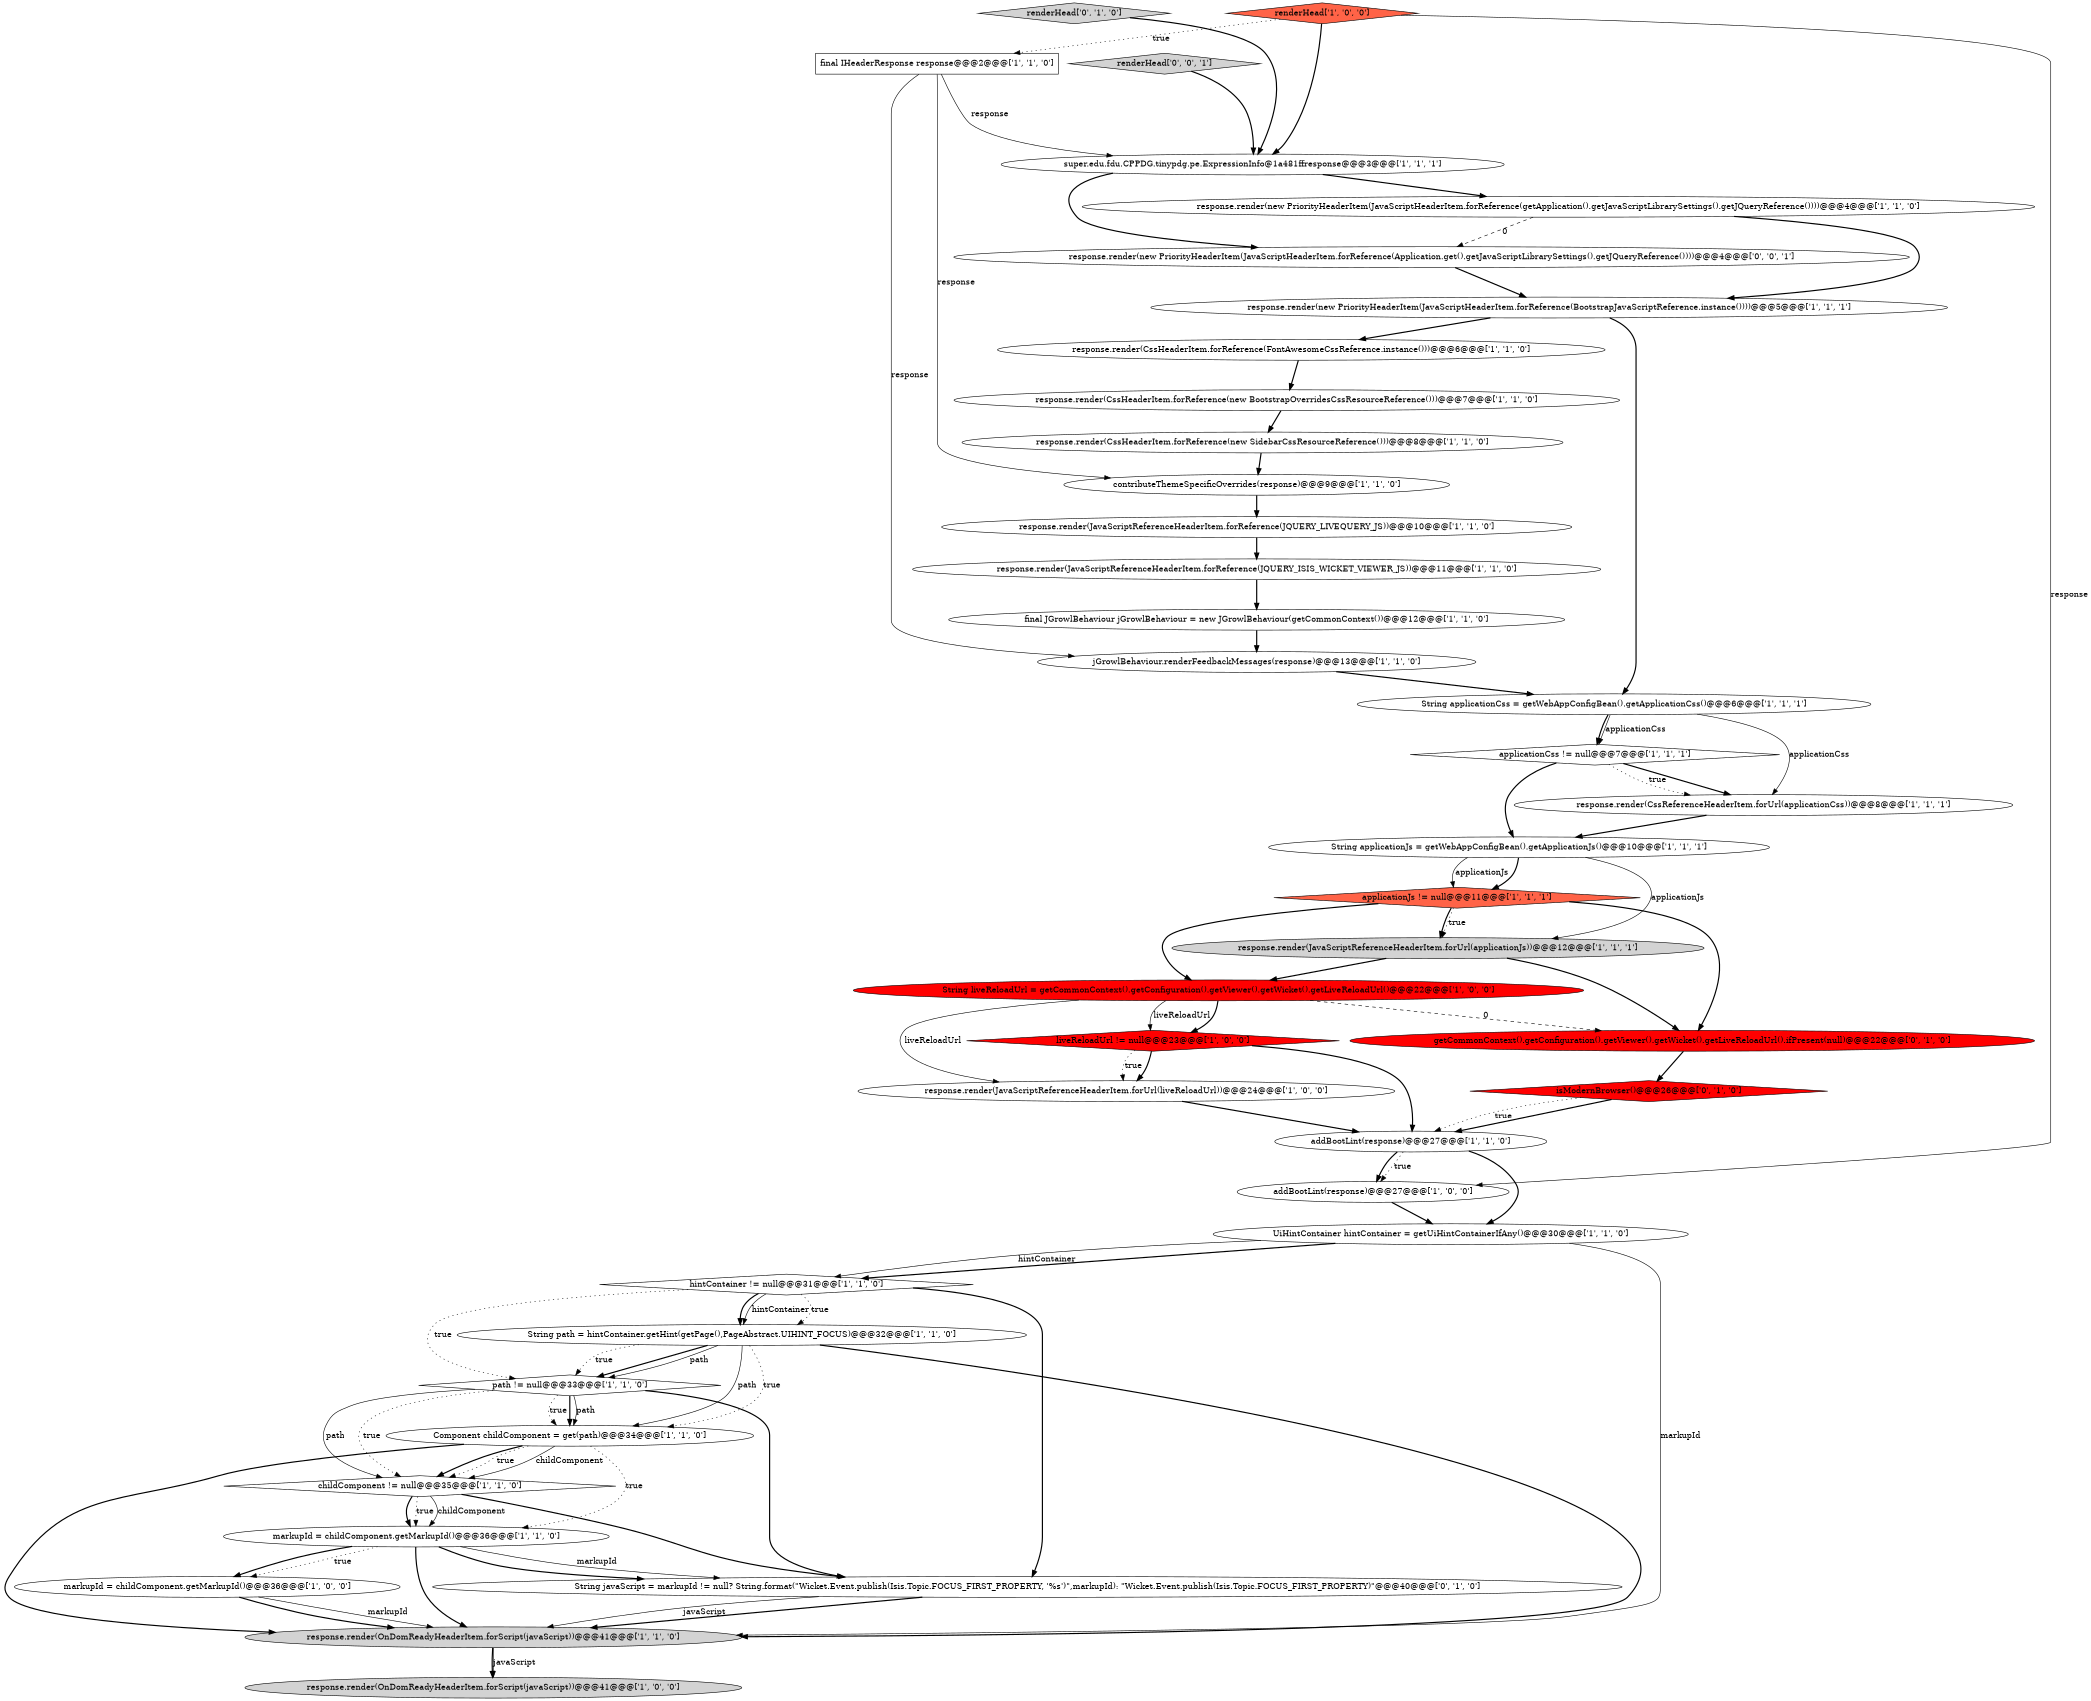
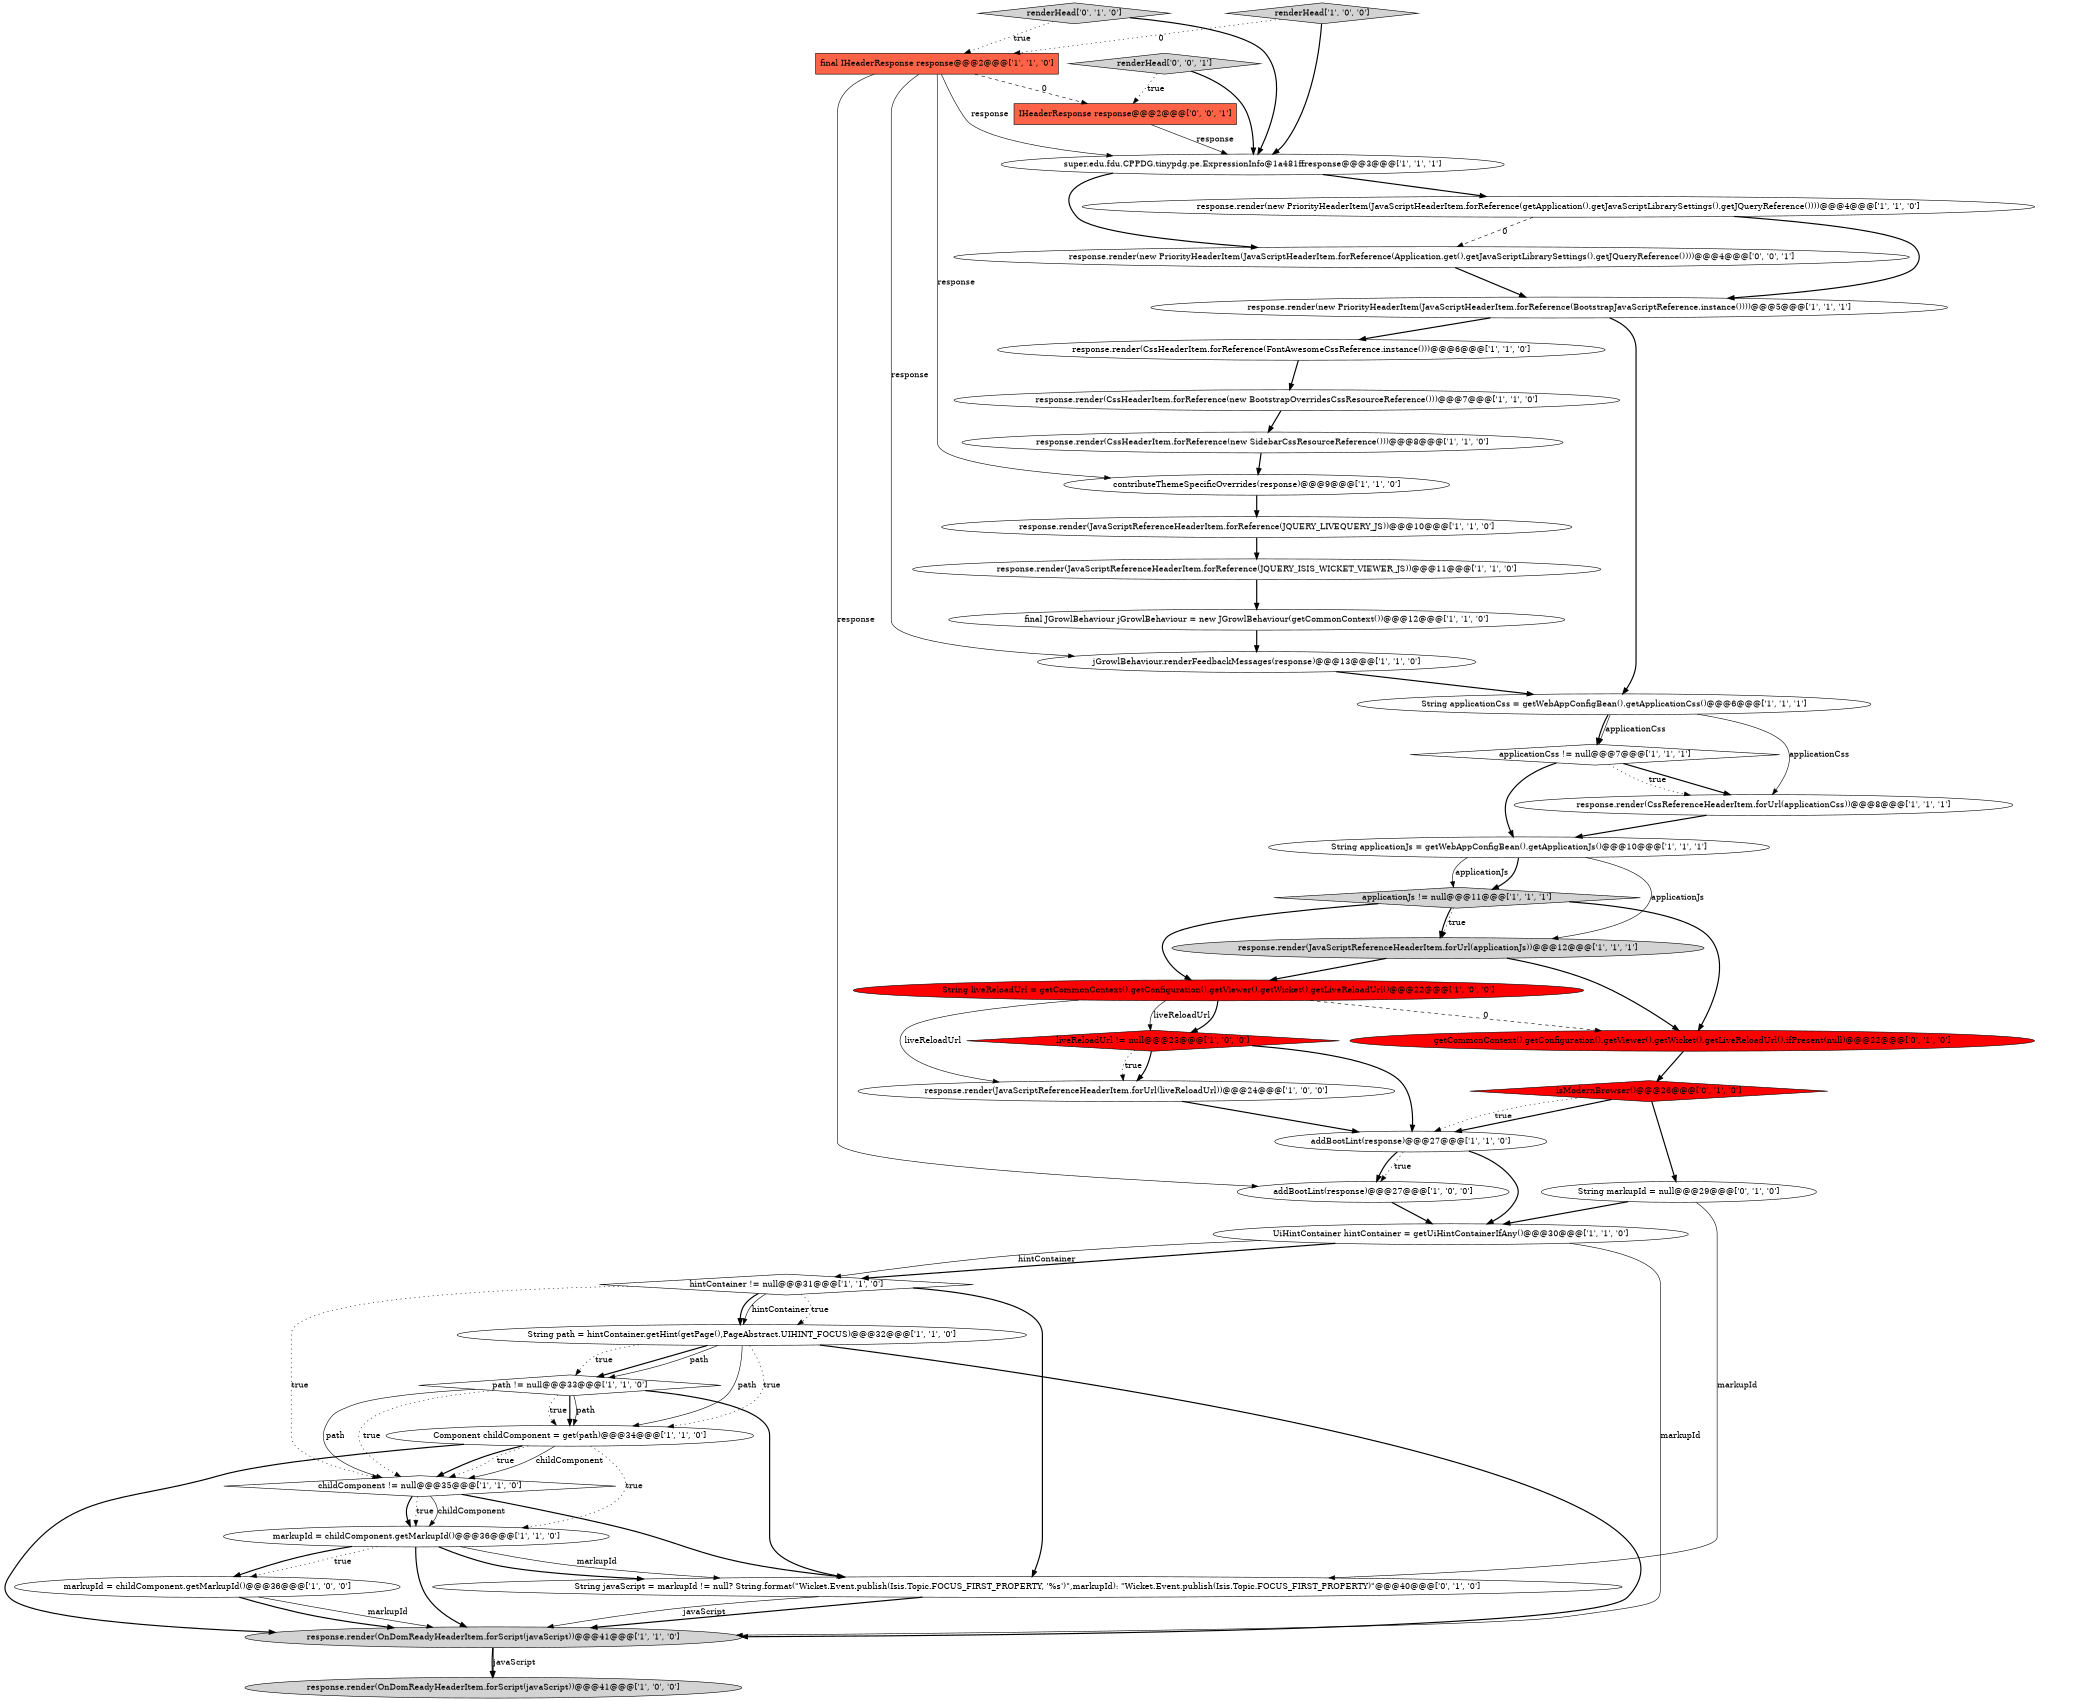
node "renderHead['1', '0', '0']": fillcolor tomato -> lightgray
edge "renderHead['0', '1', '0']" -> "final IHeaderResponse response@@@2@@@['1', '1', '0']": added, label "true"
edge "renderHead['1', '0', '0']" -> "final IHeaderResponse response@@@2@@@['1', '1', '0']": label "true" -> "0"
node "final IHeaderResponse response@@@2@@@['1', '1', '0']": fillcolor white -> tomato
node "IHeaderResponse response@@@2@@@['0', '0', '1']": added
edge "renderHead['1', '0', '0']" -> "addBootLint(response)@@@27@@@['1', '0', '0']": now "final IHeaderResponse response@@@2@@@['1', '1', '0']" -> "addBootLint(response)@@@27@@@['1', '0', '0']"
node "applicationJs != null@@@11@@@['1', '1', '1']": fillcolor tomato -> lightgray
node "String markupId = null@@@29@@@['0', '1', '0']": added
edge "hintContainer != null@@@31@@@['1', '1', '0']" -> "path != null@@@33@@@['1', '1', '0']": now "hintContainer != null@@@31@@@['1', '1', '0']" -> "childComponent != null@@@35@@@['1', '1', '0']"
